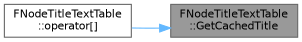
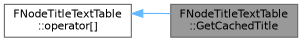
edge "FNodeTitleTextTable ::operator[]" -> "FNodeTitleTextTable ::GetCachedTitle": reversed
